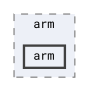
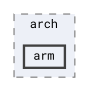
cluster "arm": label "arm" -> "arch"
